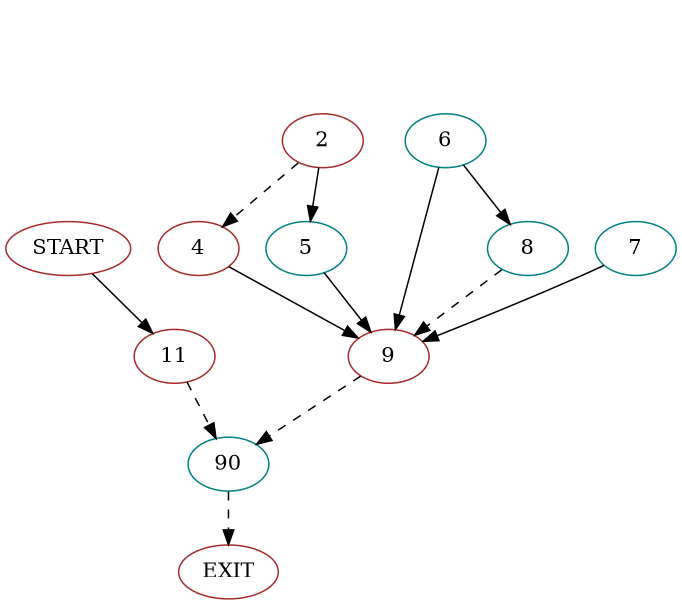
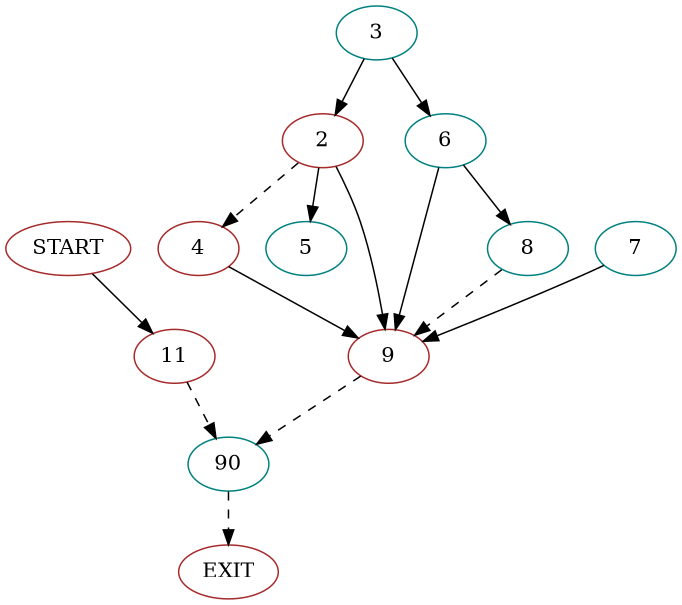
node "3": added
edge "5" -> "9": now "2" -> "9"
